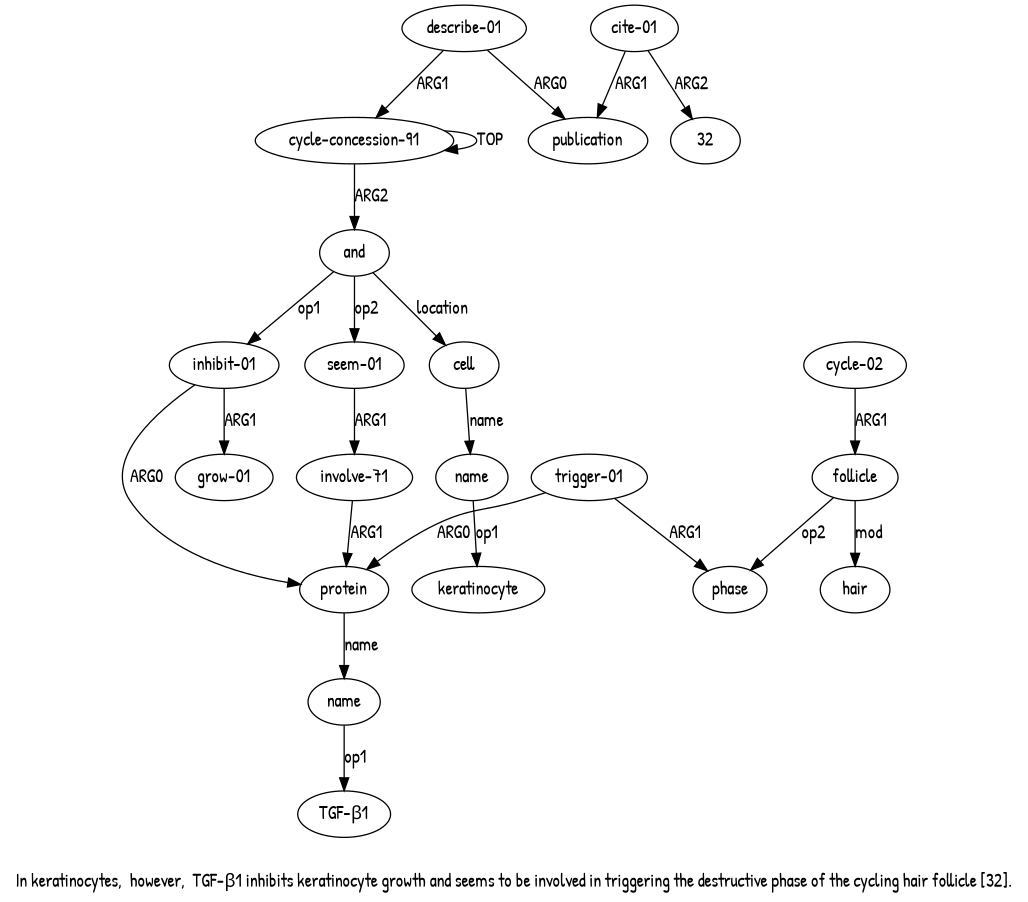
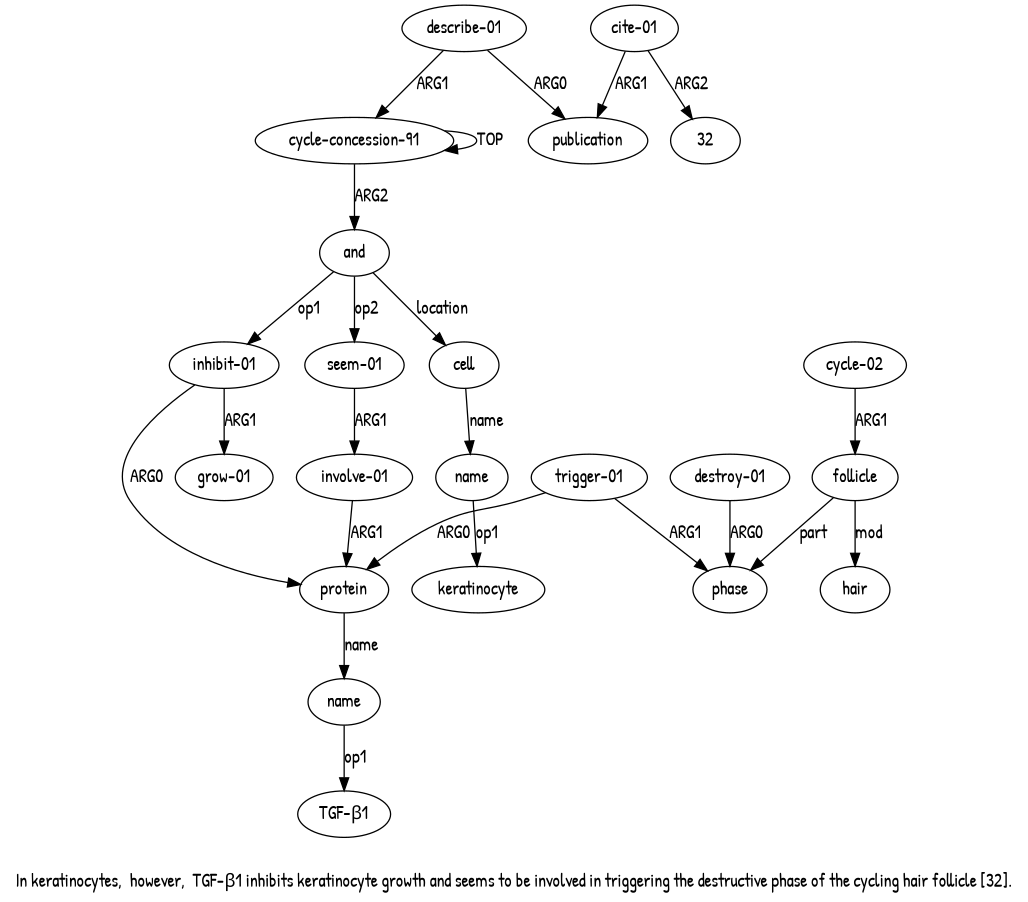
node "involve-71": label "involve-71" -> "involve-01"
node "destroy-01": added
edge "follicle" -> "phase": label "op2" -> "part"
